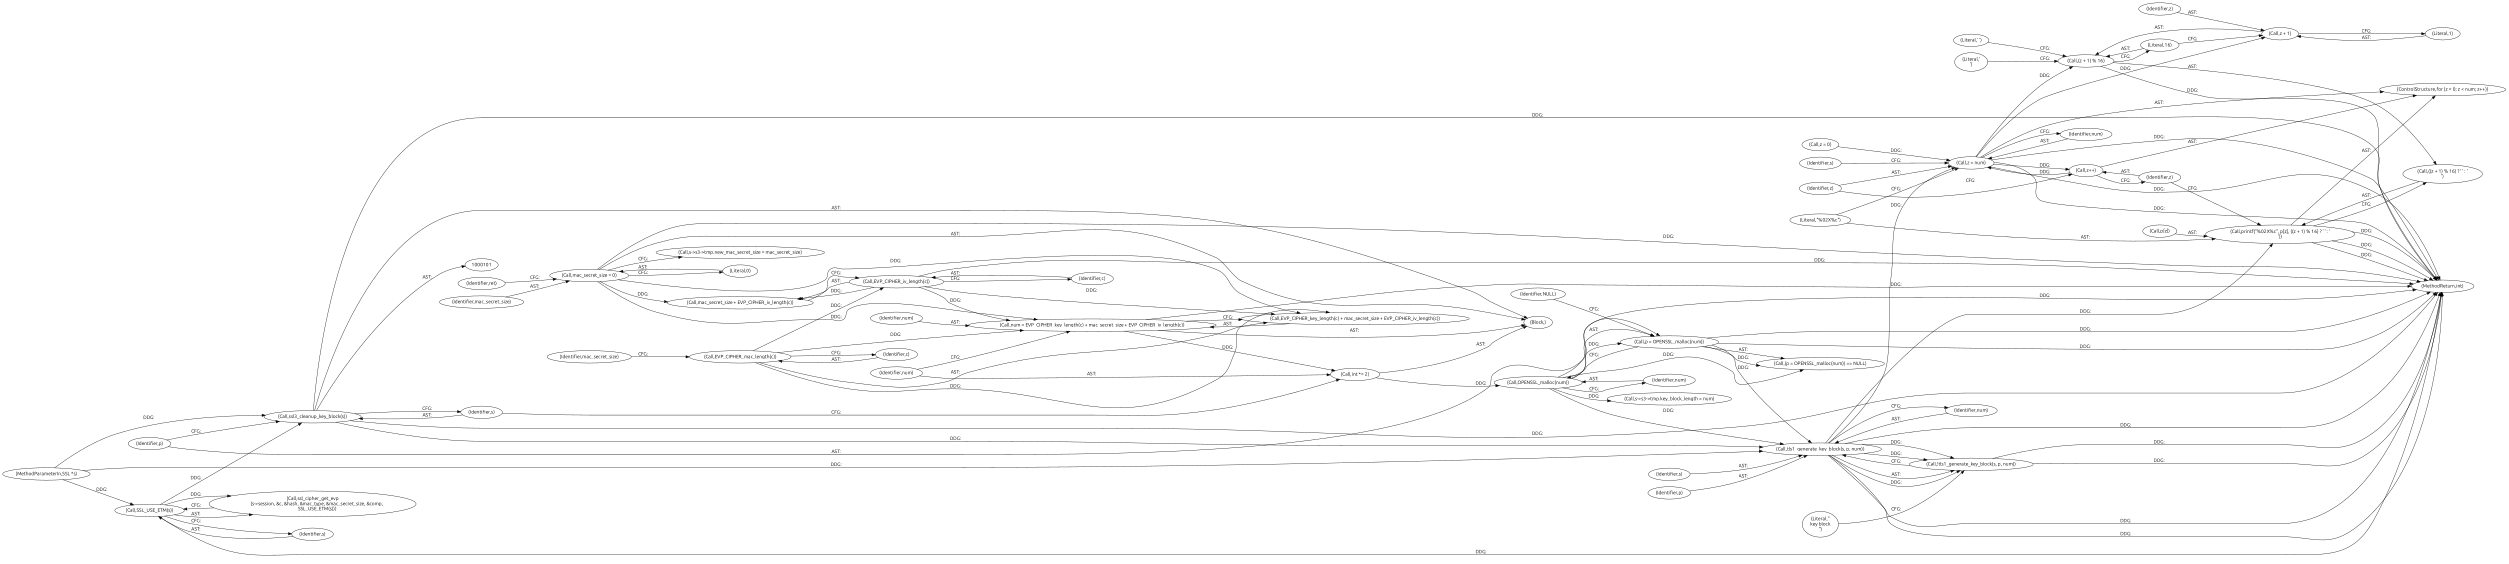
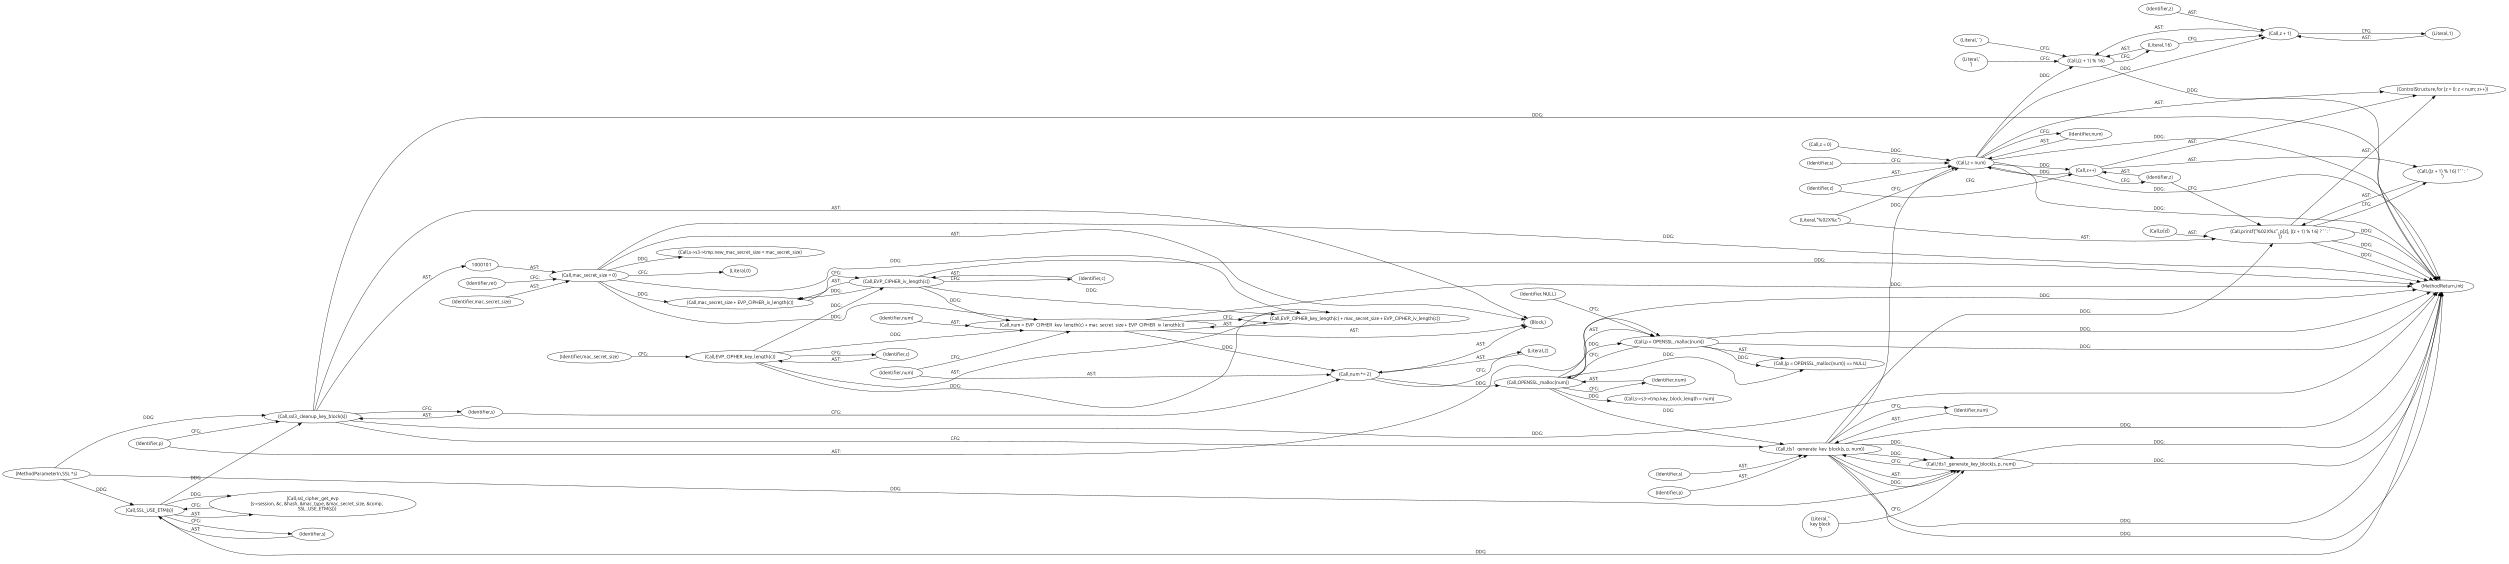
edge "(Call,(z + 1) % 16)" -> "(Call,((z + 1) % 16) ? ' ' : ' ')": now "(Call,z++)" -> "(Call,((z + 1) % 16) ? ' ' : ' ')"
edge "(Call,mac_secret_size = 0)" -> "(Call,s->s3->tmp.new_mac_secret_size = mac_secret_size)": label "CFG: " -> "DDG: "
edge "(Literal,0)" -> "(Call,mac_secret_size = 0)": now "1000101" -> "(Call,mac_secret_size = 0)"
node "(Literal,2)": added
node "(Call,EVP_CIPHER_mac_length(c))": label "(Call,EVP_CIPHER_mac_length(c))" -> "(Call,EVP_CIPHER_key_length(c))"
node "(Call,int *= 2)": label "(Call,int *= 2)" -> "(Call,num *= 2)"
edge "(Call,p = OPENSSL_malloc(num))" -> "(Call,tls1_generate_key_block(s, p, num))": removed, label "DDG:"
edge "(Call,ssl3_cleanup_key_block(s))" -> "(Call,tls1_generate_key_block(s, p, num))": label "DDG: " -> "CFG: "
edge "(MethodParameterIn,SSL *s)" -> "(Call,tls1_generate_key_block(s, p, num))": now "(MethodParameterIn,SSL *s)" -> "(Call,!tls1_generate_key_block(s, p, num))"
